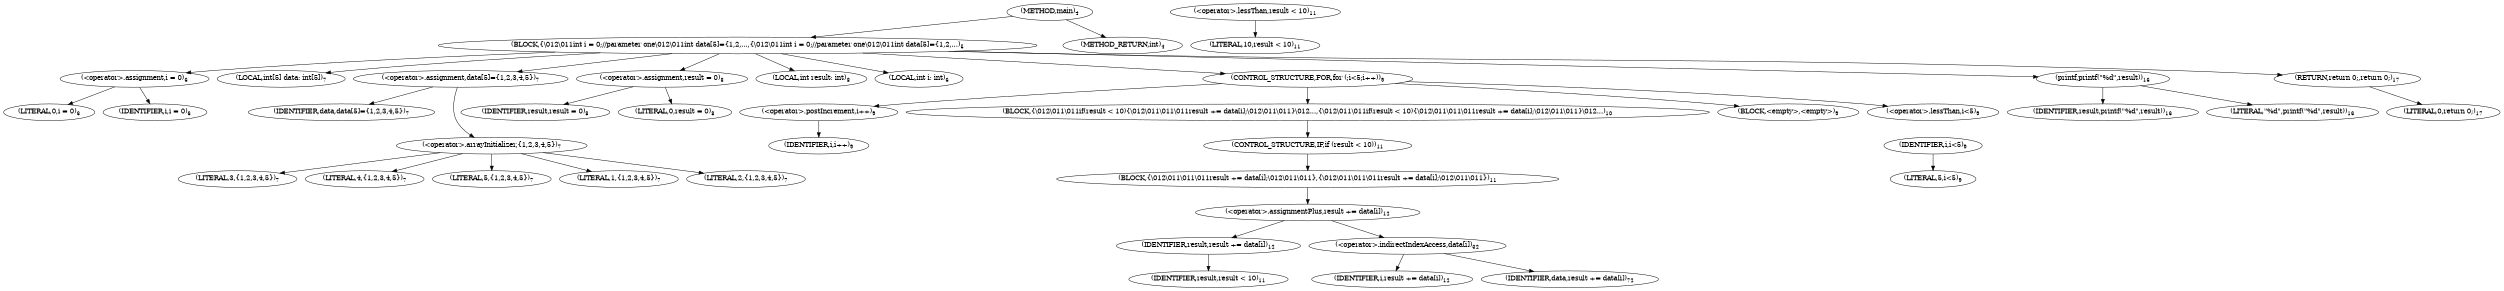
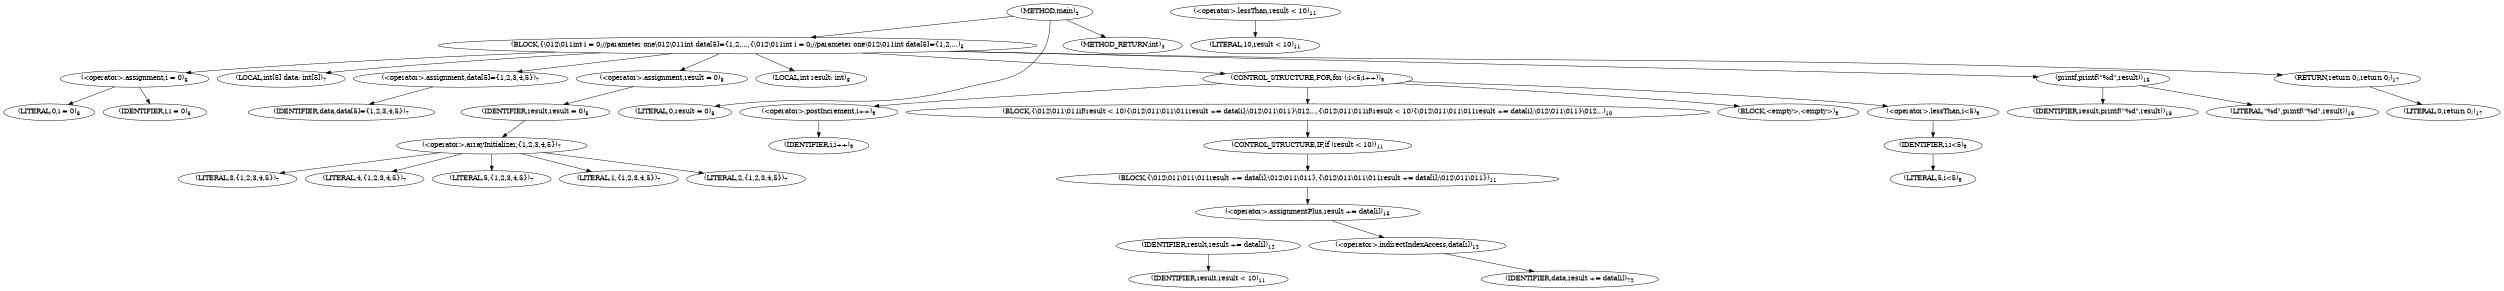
node "(LOCAL,int i: int)": removed
edge "(<operator>.assignment,result = 0)" -> "(LITERAL,0,result = 0)": now "(METHOD,main)" -> "(LITERAL,0,result = 0)"
edge "(<operator>.assignment,data[5]={1,2,3,4,5})" -> "(<operator>.arrayInitializer,{1,2,3,4,5})": now "(IDENTIFIER,result,result = 0)" -> "(<operator>.arrayInitializer,{1,2,3,4,5})"
edge "(<operator>.lessThan,i<5)" -> "(IDENTIFIER,i,i<5)": added
node "(<operator>.assignmentPlus,result += data[i])": text "12" -> "15"
edge "(<operator>.assignmentPlus,result += data[i])" -> "(IDENTIFIER,result,result += data[i])": removed
node "(<operator>.indirectIndexAccess,data[i])": text "32" -> "12"
node "(IDENTIFIER,i,result += data[i])": removed
